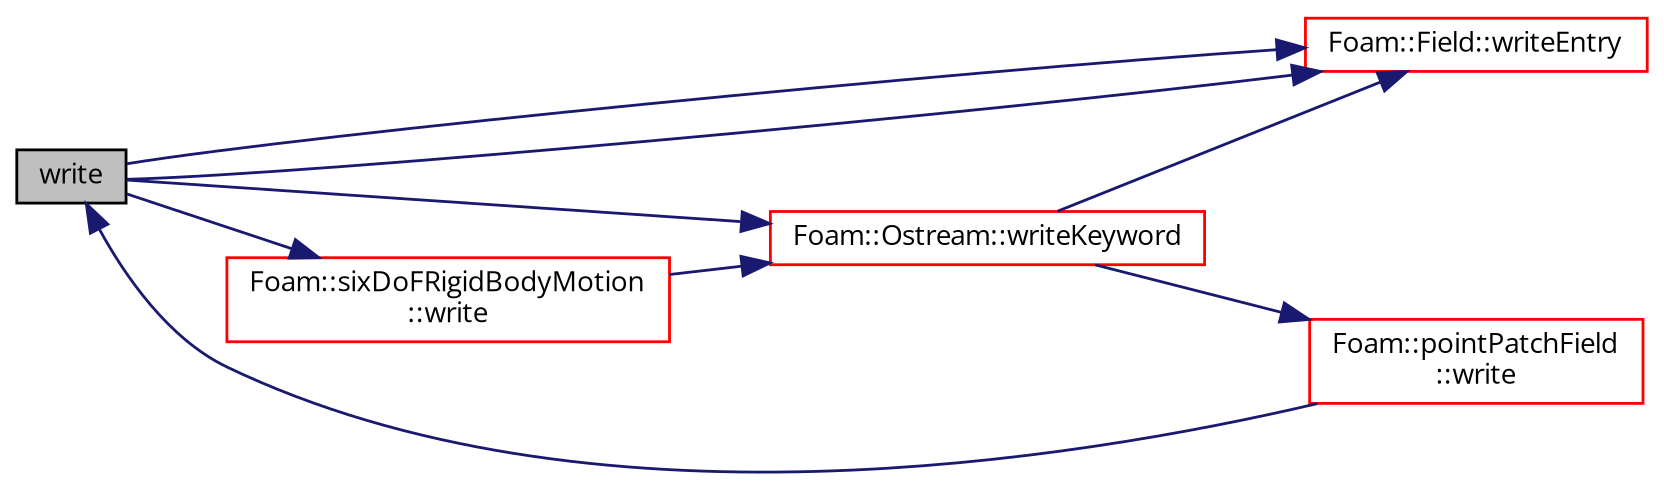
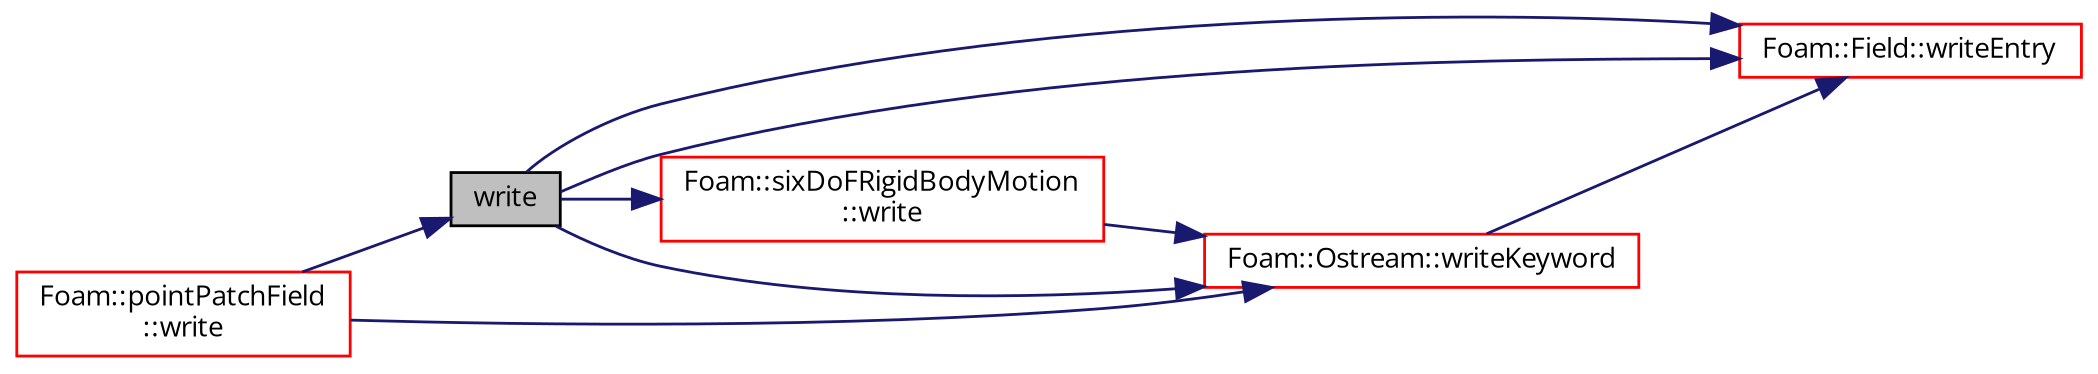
edge "Foam::Ostream::writeKeyword" -> "Foam::pointPatchField ::write": reversed
